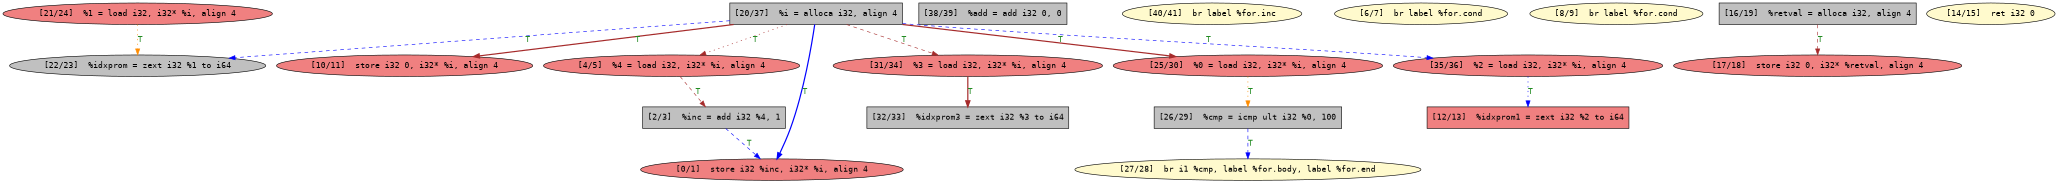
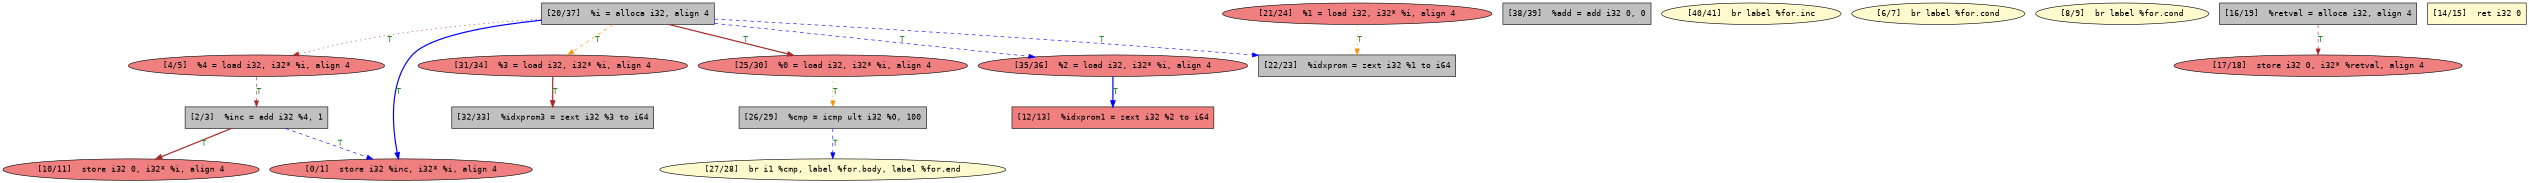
node "[14/15]  ret i32 0": shape ellipse -> box
edge "[20/37]  %i = alloca i32, align 4" -> "[31/34]  %3 = load i32, i32* %i, align 4": color brown -> darkorange
edge "[20/37]  %i = alloca i32, align 4" -> "[10/11]  store i32 0, i32* %i, align 4": now "[2/3]  %inc = add i32 %4, 1" -> "[10/11]  store i32 0, i32* %i, align 4"
node "[22/23]  %idxprom = zext i32 %1 to i64": shape ellipse -> box
edge "[35/36]  %2 = load i32, i32* %i, align 4" -> "[12/13]  %idxprom1 = zext i32 %2 to i64": style dotted -> bold
